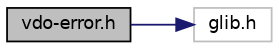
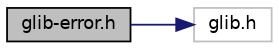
node "vdo-error.h": label "vdo-error.h" -> "glib-error.h"
